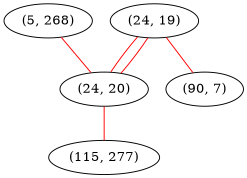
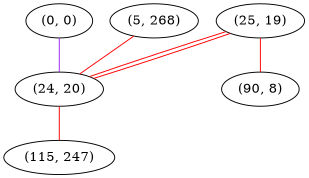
node "(0, 0)": added
node "(24, 19)": label "(24, 19)" -> "(25, 19)"
node "(90, 7)": label "(90, 7)" -> "(90, 8)"
node "(115, 277)": label "(115, 277)" -> "(115, 247)"
